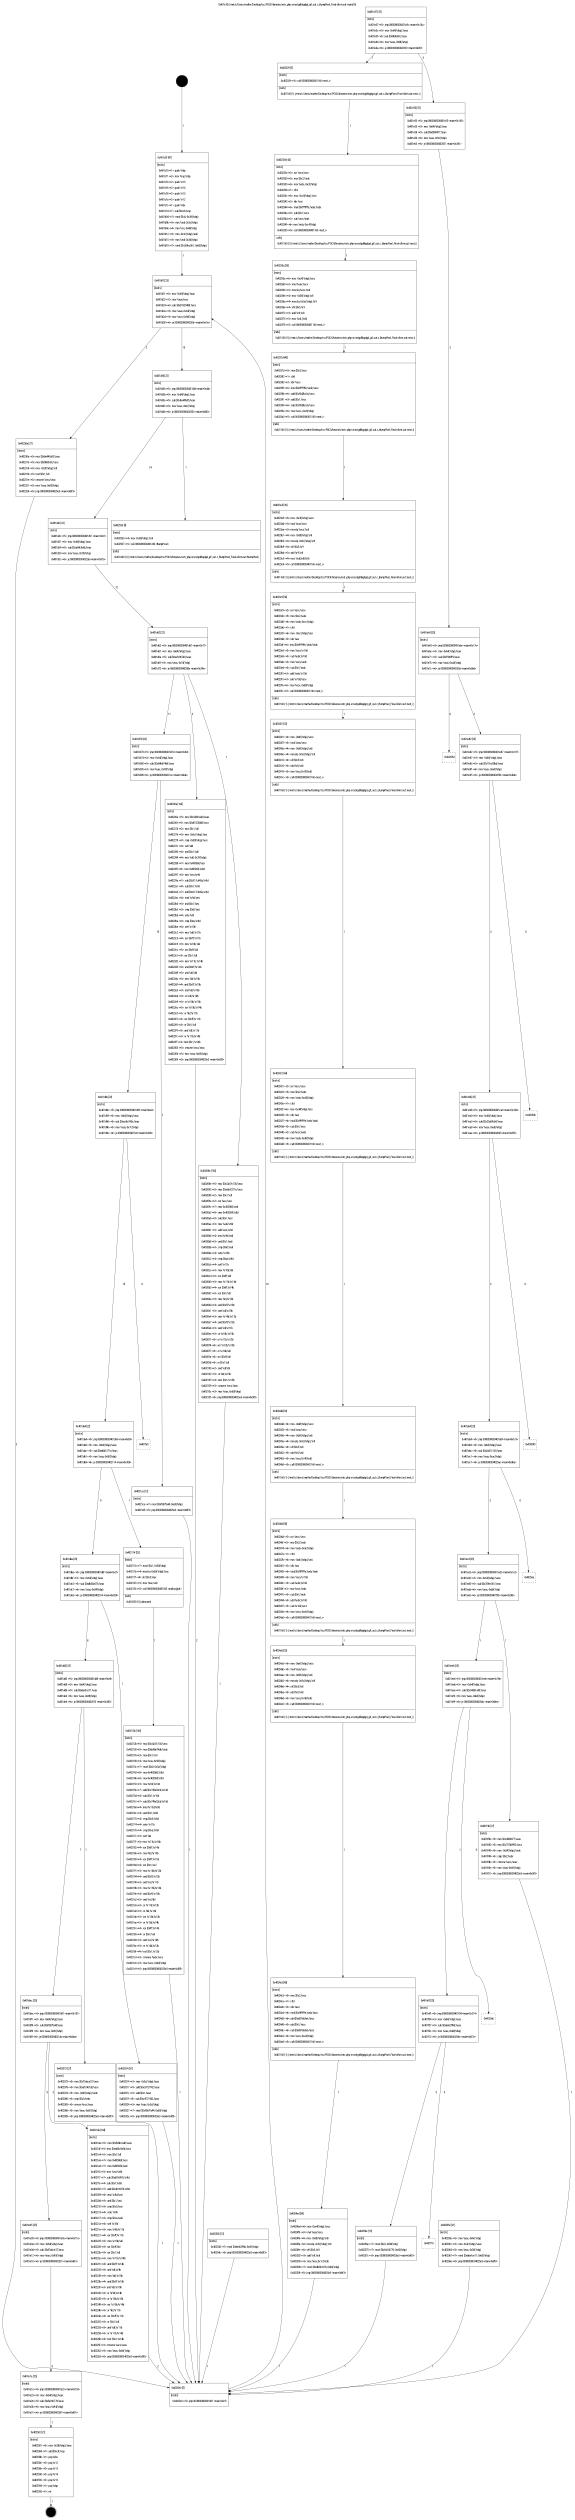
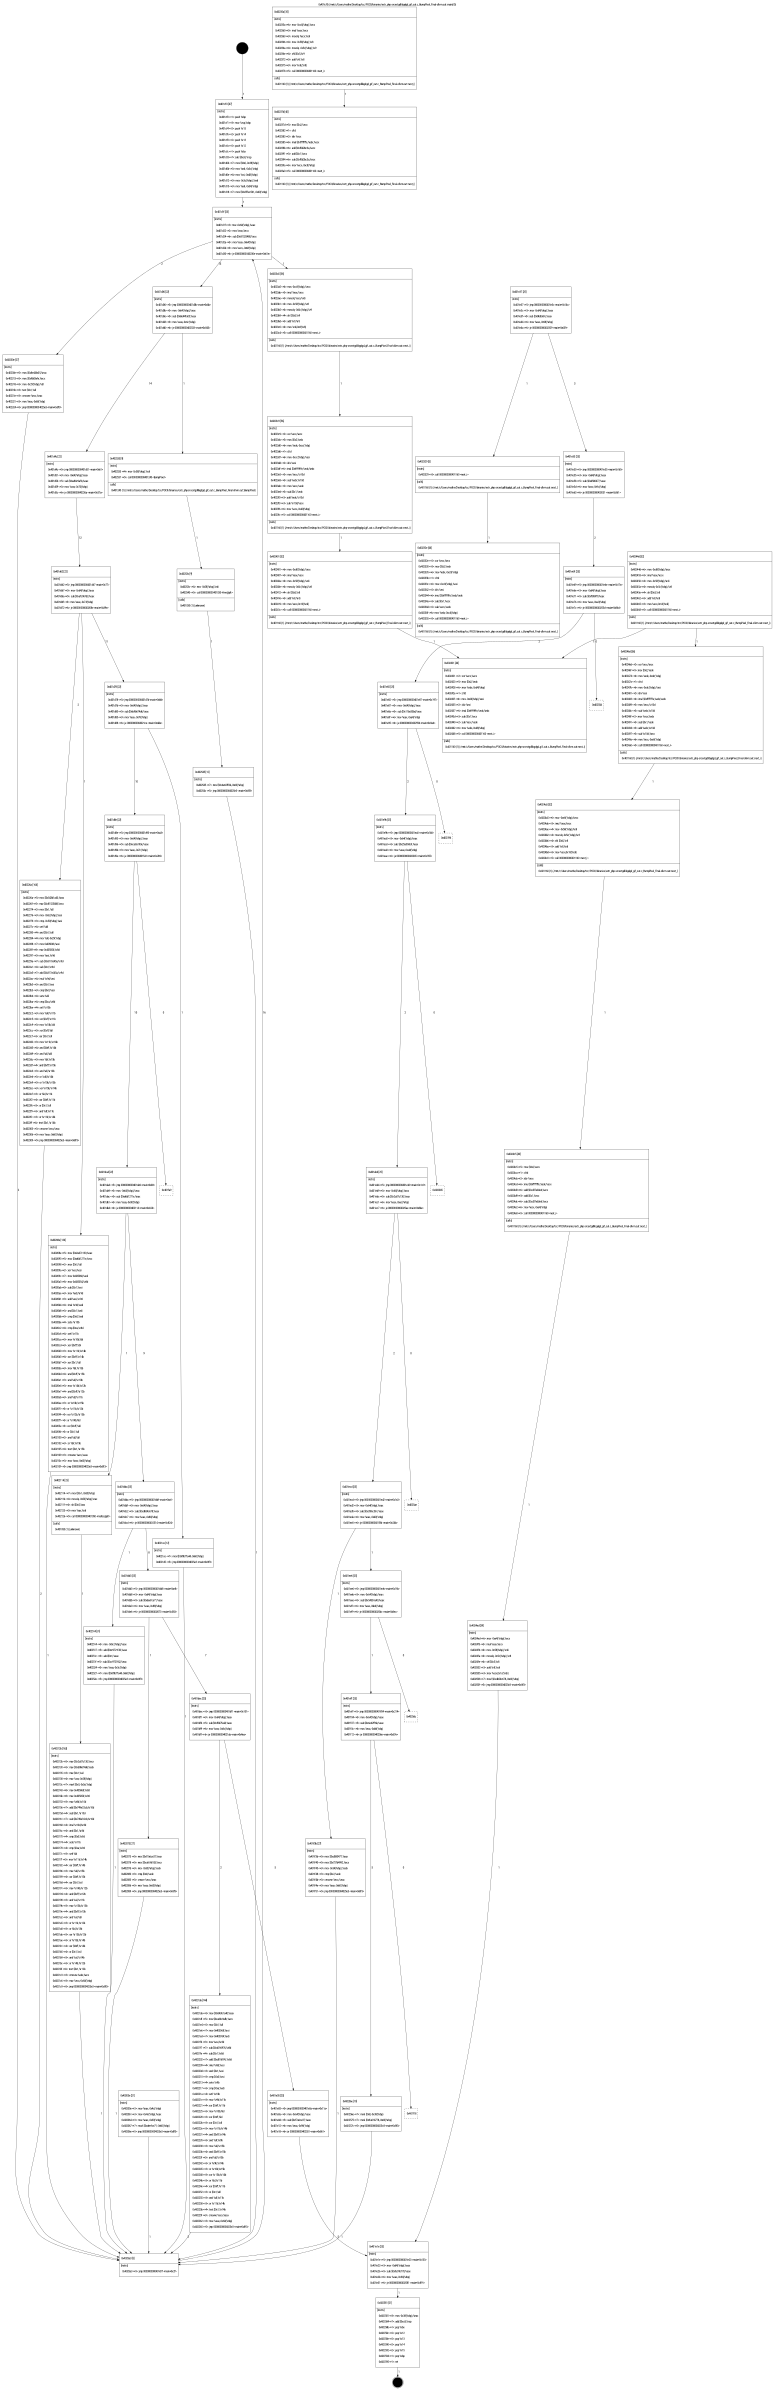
edge "0x40232e [44]" -> "0x40235a [35]": removed, label "1"
edge "0x40237d [40]" -> "0x4023a5 [36]": now "0x401d1f [23]" -> "0x4023a5 [36]"
node "0x40253c [9]": added
edge "0x402421 [44]" -> "0x40244d [32]": reversed
edge "0x4024ed [39]" -> "0x4025e3 [5]": now "0x4024ed [39]" -> "0x401e1e [25]"
